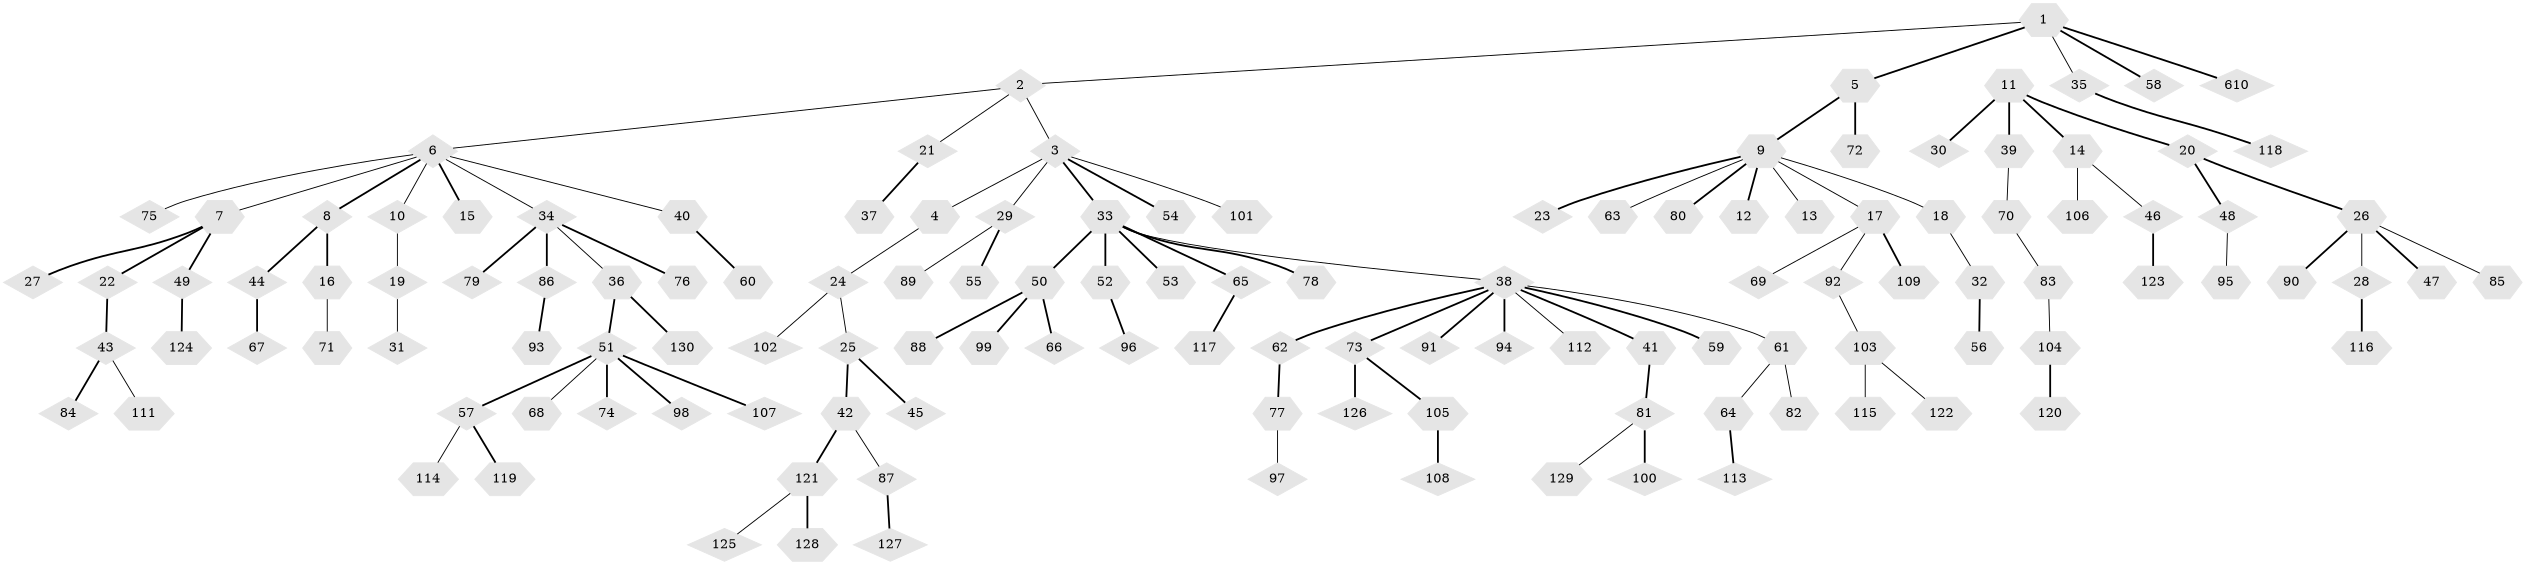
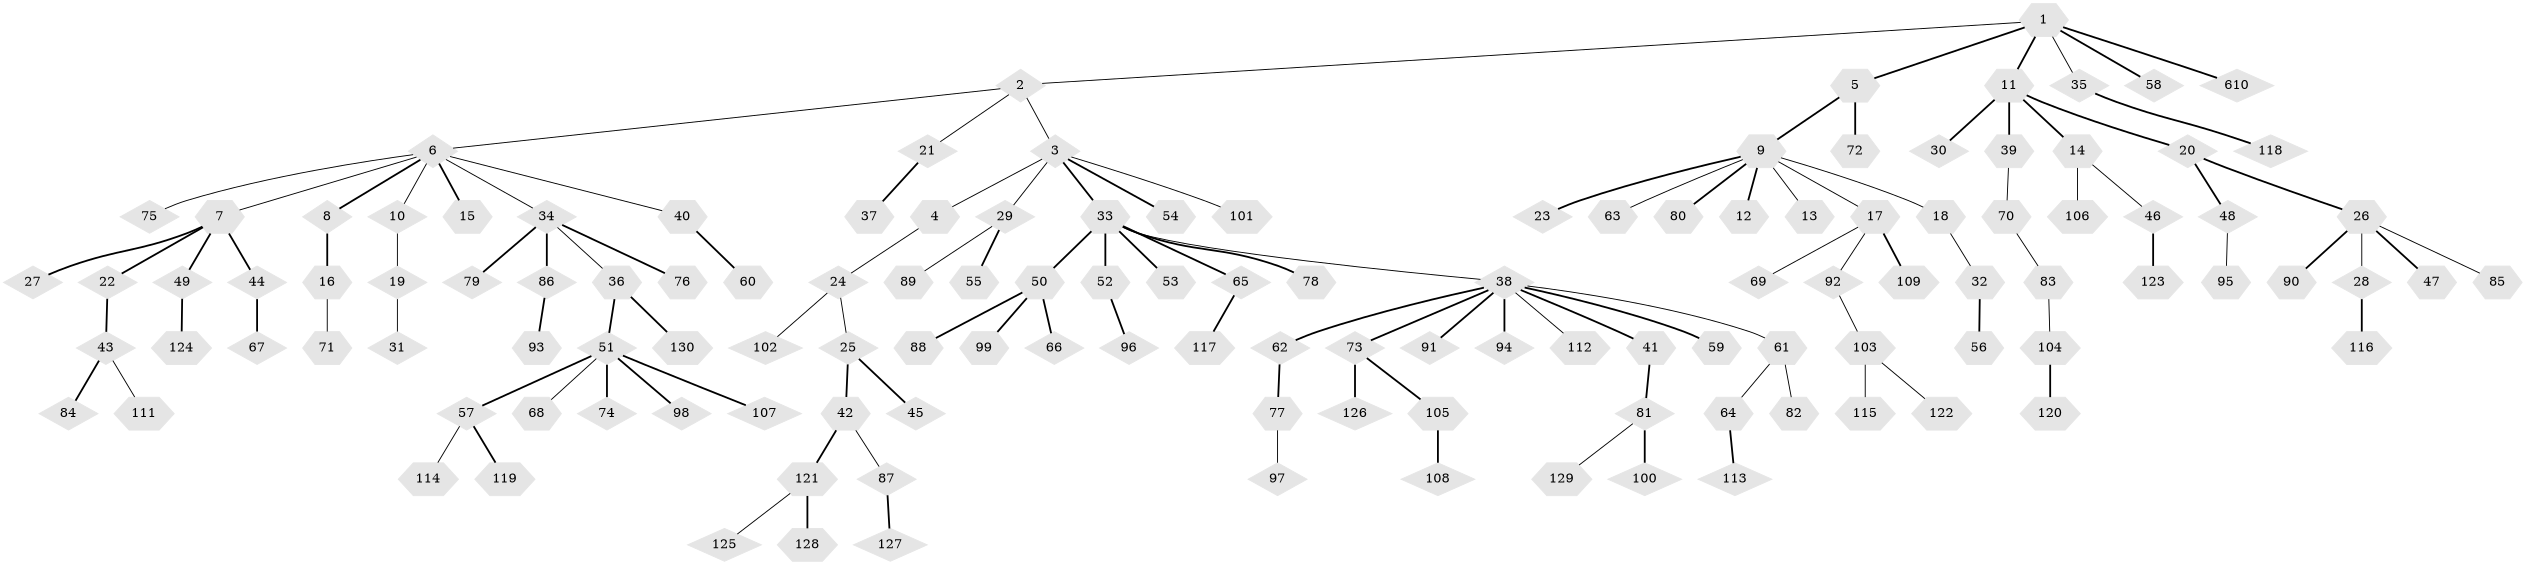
edge "1" -- "11": added
edge "8" -- "44": now "7" -- "44"
